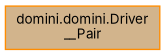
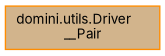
node "domini.domini.Driver __Pair": label "domini.domini.Driver __Pair" -> "domini.utils.Driver __Pair"
